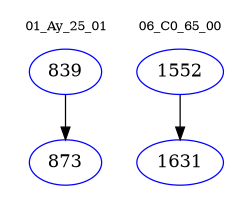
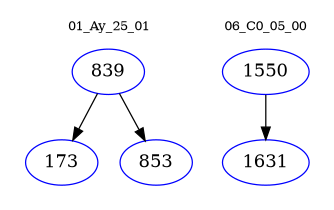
cluster "06_C0_65_00": label "06_C0_65_00" -> "06_C0_05_00"
node "1552": label "1552" -> "1550"
node "873": label "873" -> "173"
node "853": added
